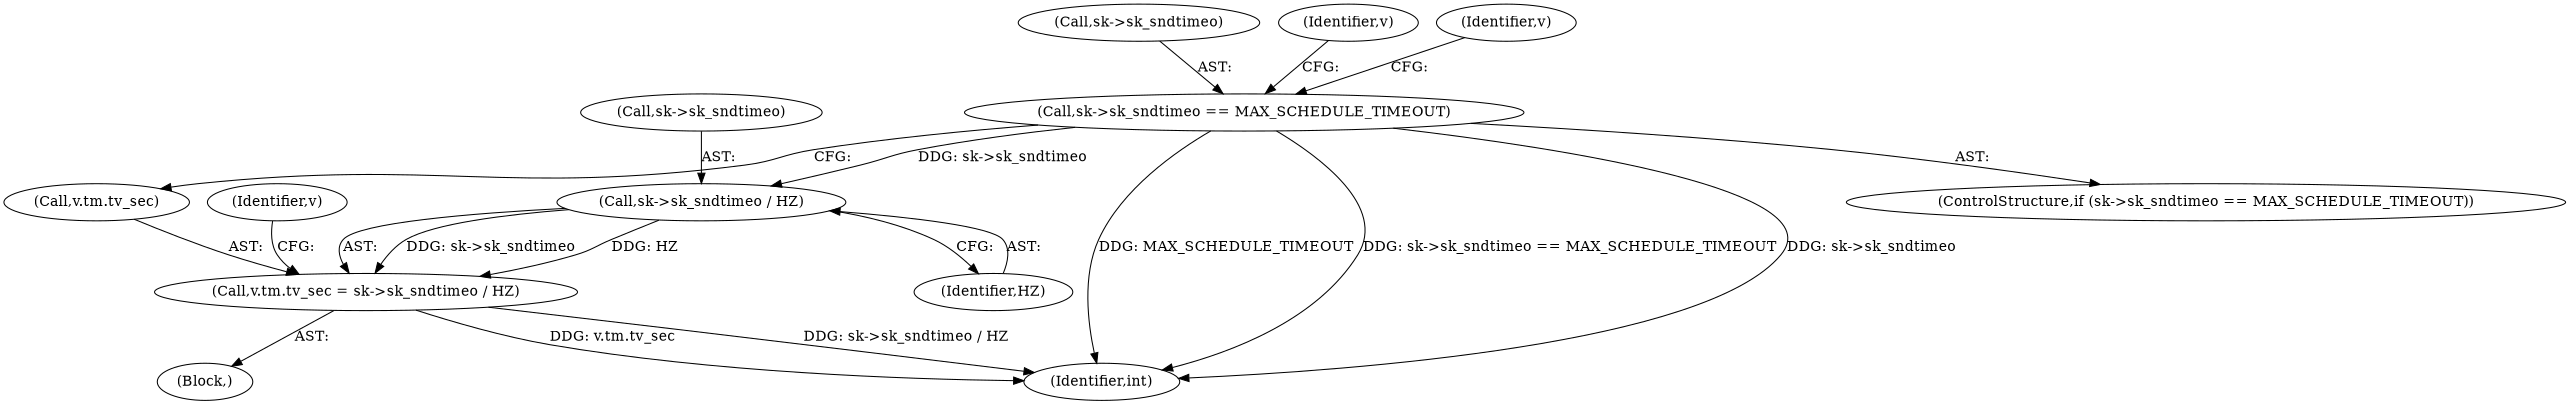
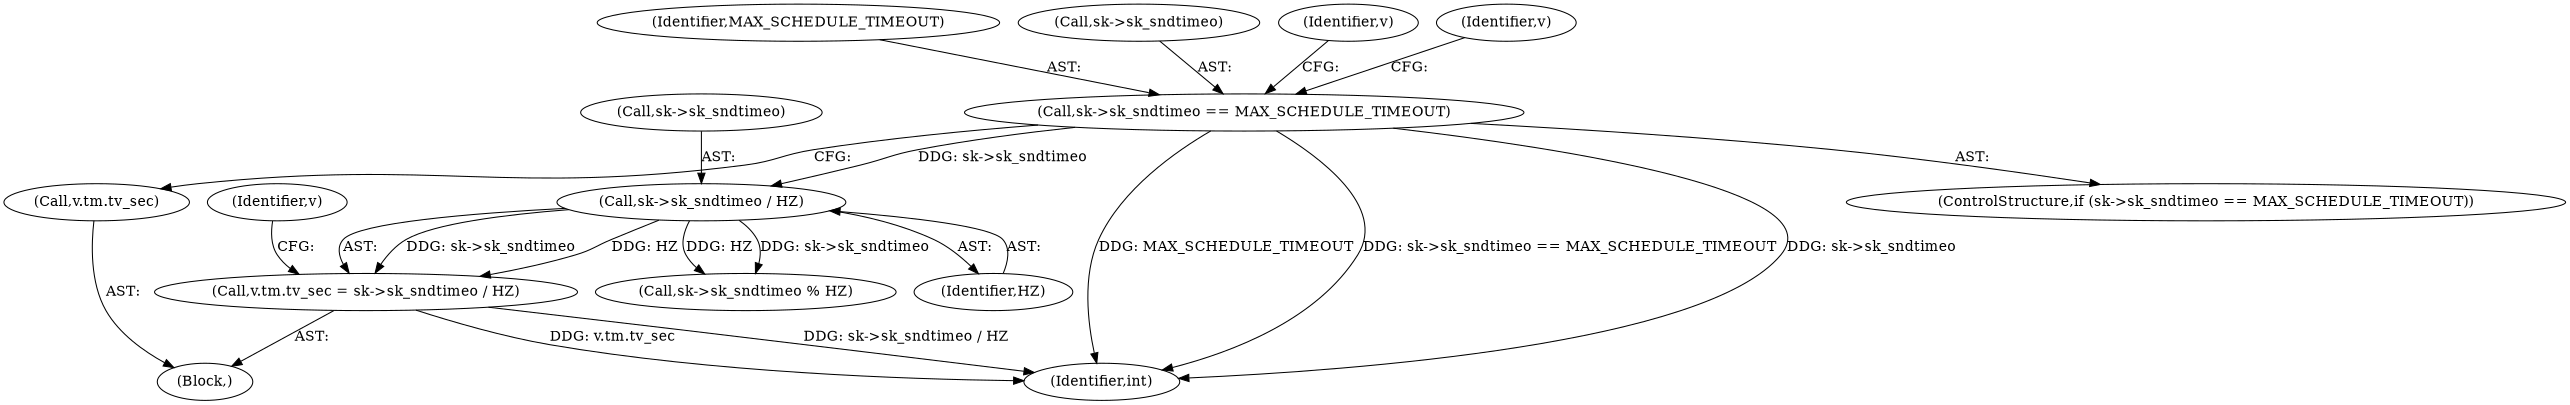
node "(Identifier,MAX_SCHEDULE_TIMEOUT)": added
edge "(Call,sk->sk_sndtimeo / HZ)" -> "(Identifier,HZ)": label "CFG: " -> "AST: "
edge "(Call,v.tm.tv_sec)" -> "(Call,v.tm.tv_sec = sk->sk_sndtimeo / HZ)": now "(Call,v.tm.tv_sec)" -> "(Block,)"
node "(Call,sk->sk_sndtimeo % HZ)": added
